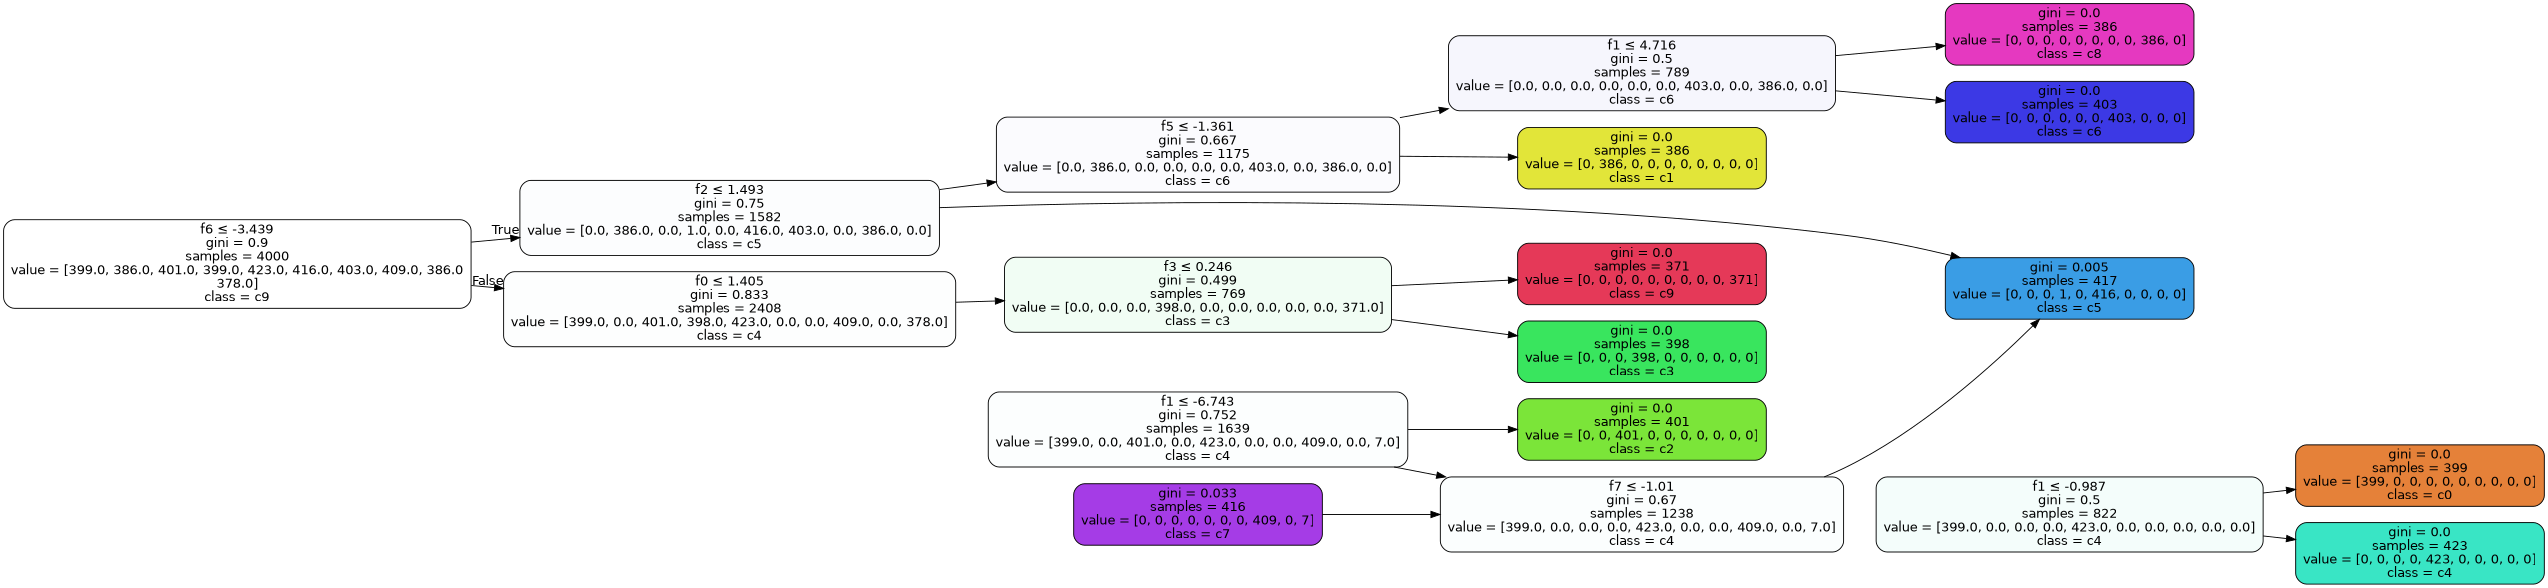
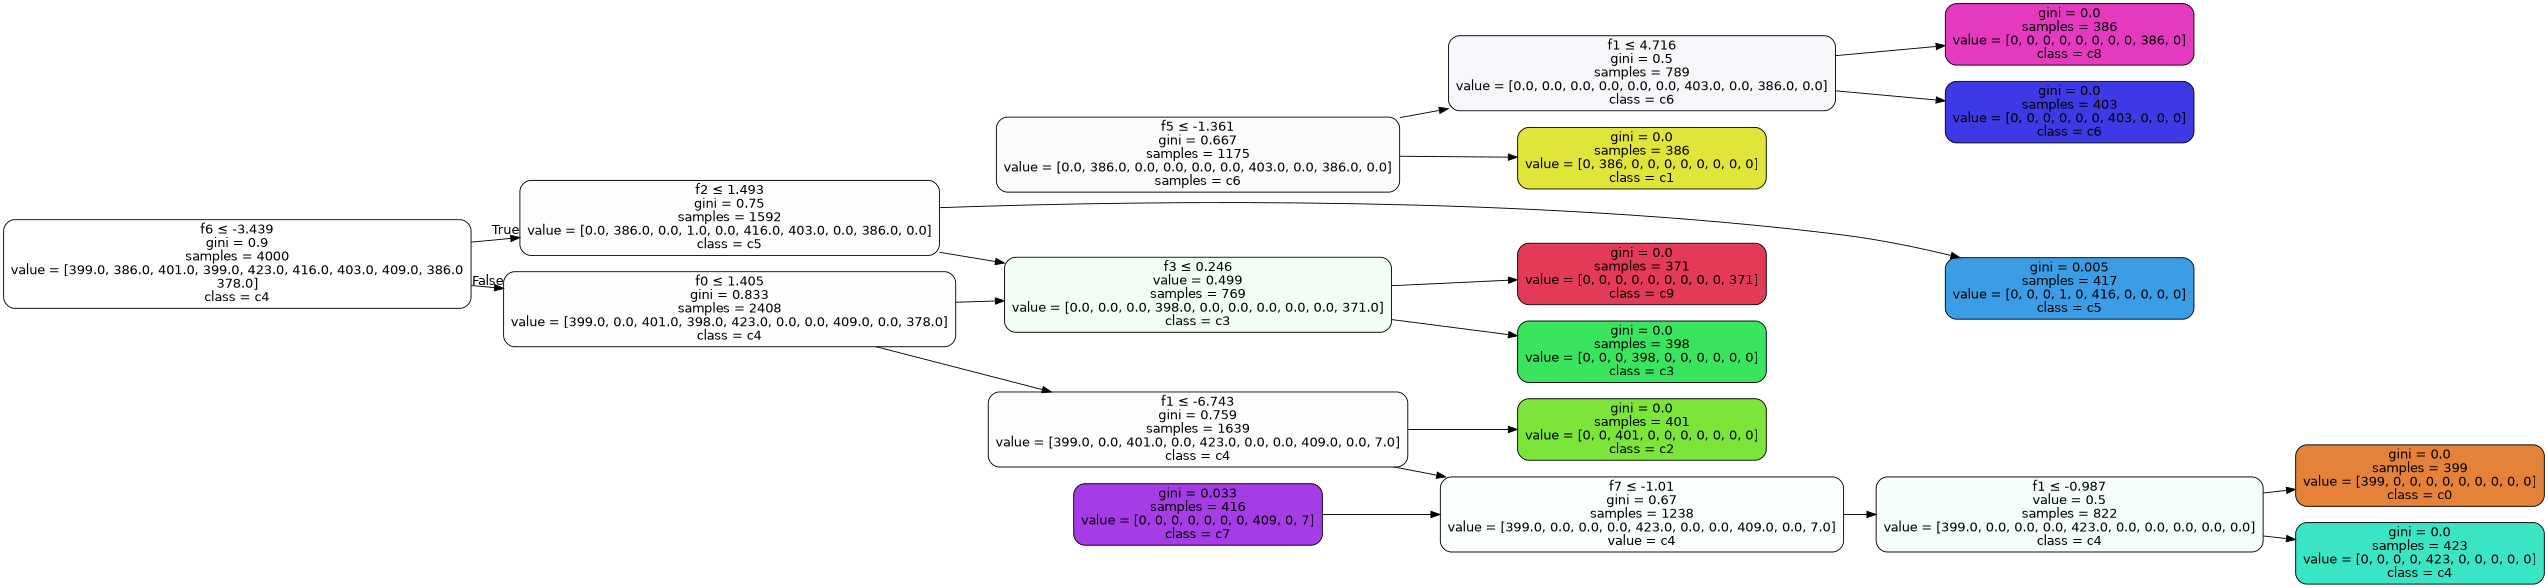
node "f5 ≤ -1.361": text "class = c6" -> "samples = c6"
edge "f2 ≤ 1.493" -> "f5 ≤ -1.361": now "f2 ≤ 1.493" -> "f3 ≤ 0.246"
node "f2 ≤ 1.493": text "samples = 1582" -> "samples = 1592"
node "f3 ≤ 0.246": text "gini = 0.499" -> "value = 0.499"
node "f6 ≤ -3.439": text "class = c9" -> "class = c4"
edge "f0 ≤ 1.405" -> "f1 ≤ -6.743": added
edge "f7 ≤ -1.01" -> "gini = 0.005": now "f7 ≤ -1.01" -> "f1 ≤ -0.987"
node "f1 ≤ -6.743": text "gini = 0.752" -> "gini = 0.759"
node "f1 ≤ -0.987": text "gini = 0.5" -> "value = 0.5"
node "f7 ≤ -1.01": text "class = c4" -> "value = c4"
